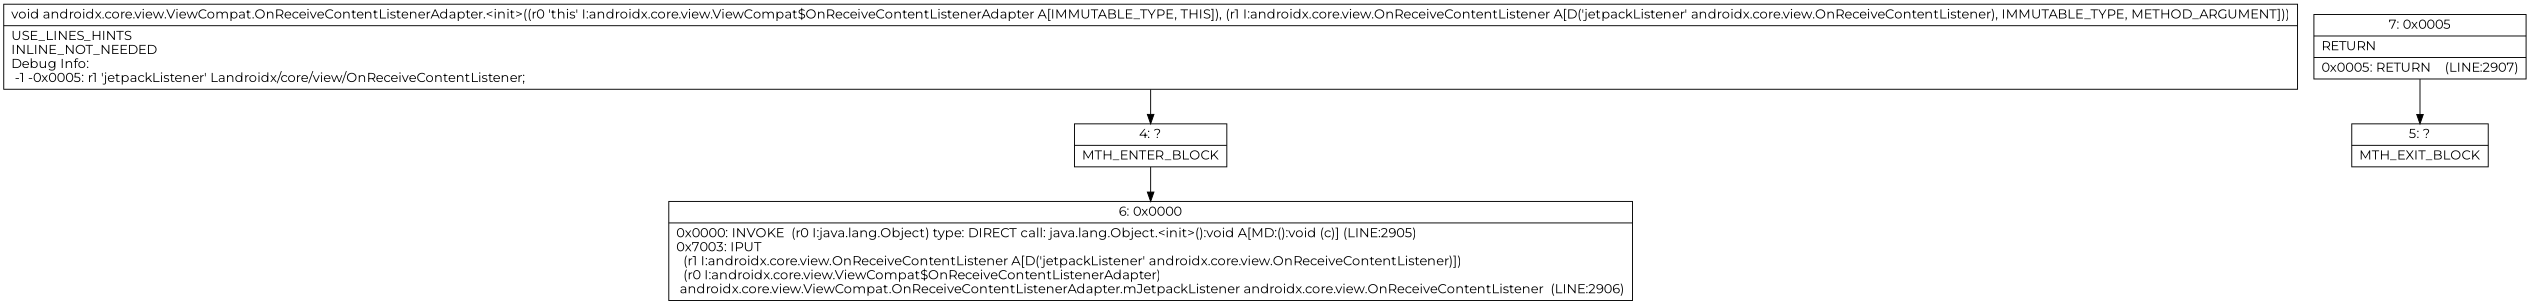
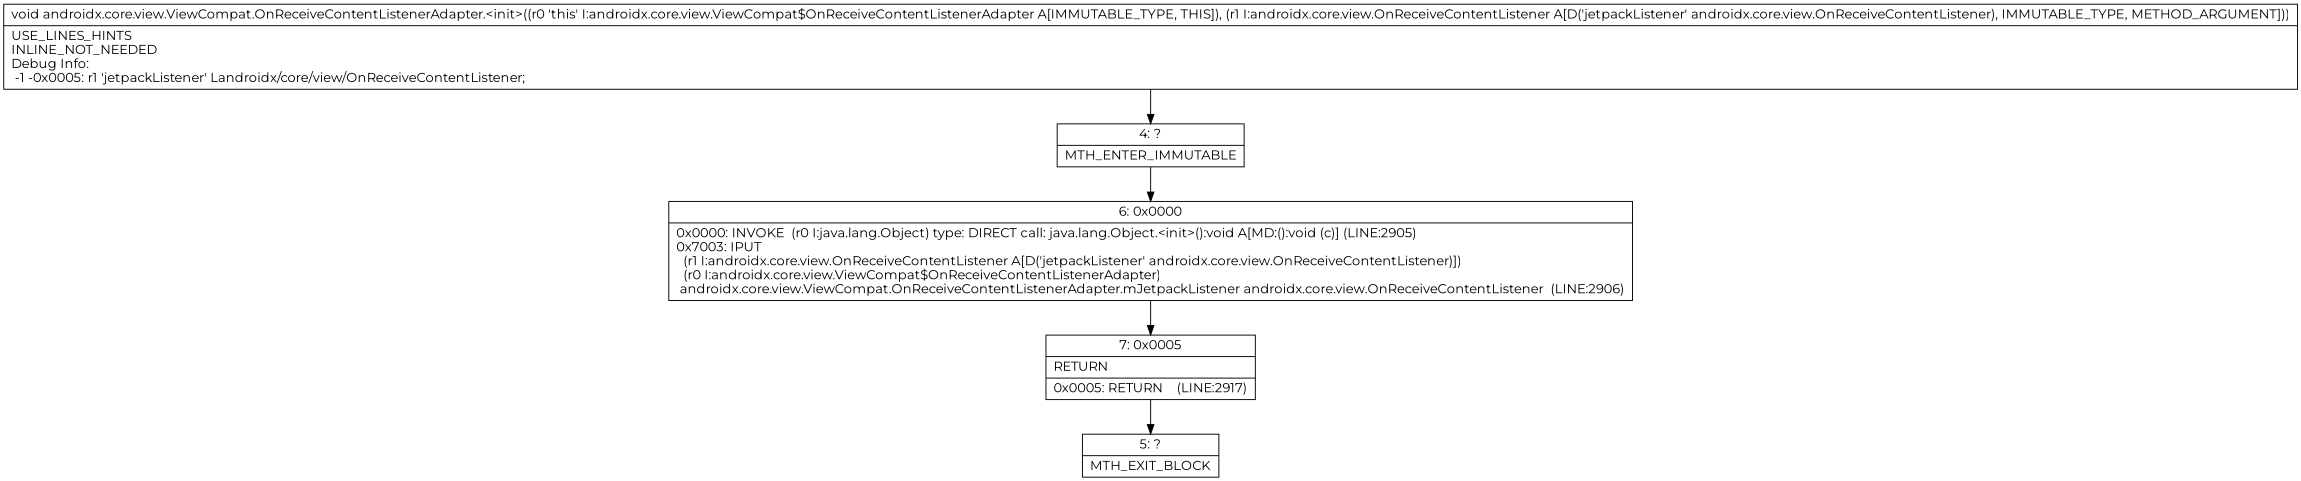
node "7: 0x0005": text "0x0005: RETURN    (LINE:2907)" -> "0x0005: RETURN    (LINE:2917)"
node "4: ?": text "MTH_ENTER_BLOCK" -> "MTH_ENTER_IMMUTABLE"
edge "6: 0x0000" -> "7: 0x0005": added
